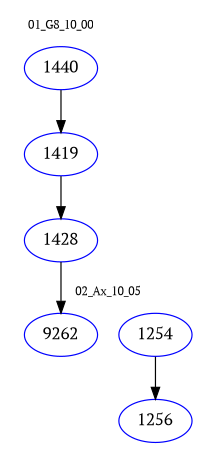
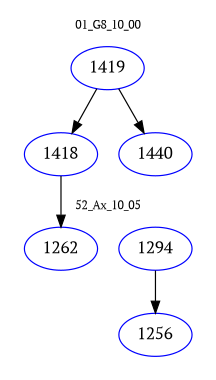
edge "1440" -> "1419": reversed
node "1428": label "1428" -> "1418"
cluster "02_Ax_10_05": label "02_Ax_10_05" -> "52_Ax_10_05"
node "9262": label "9262" -> "1262"
node "1254": label "1254" -> "1294"
